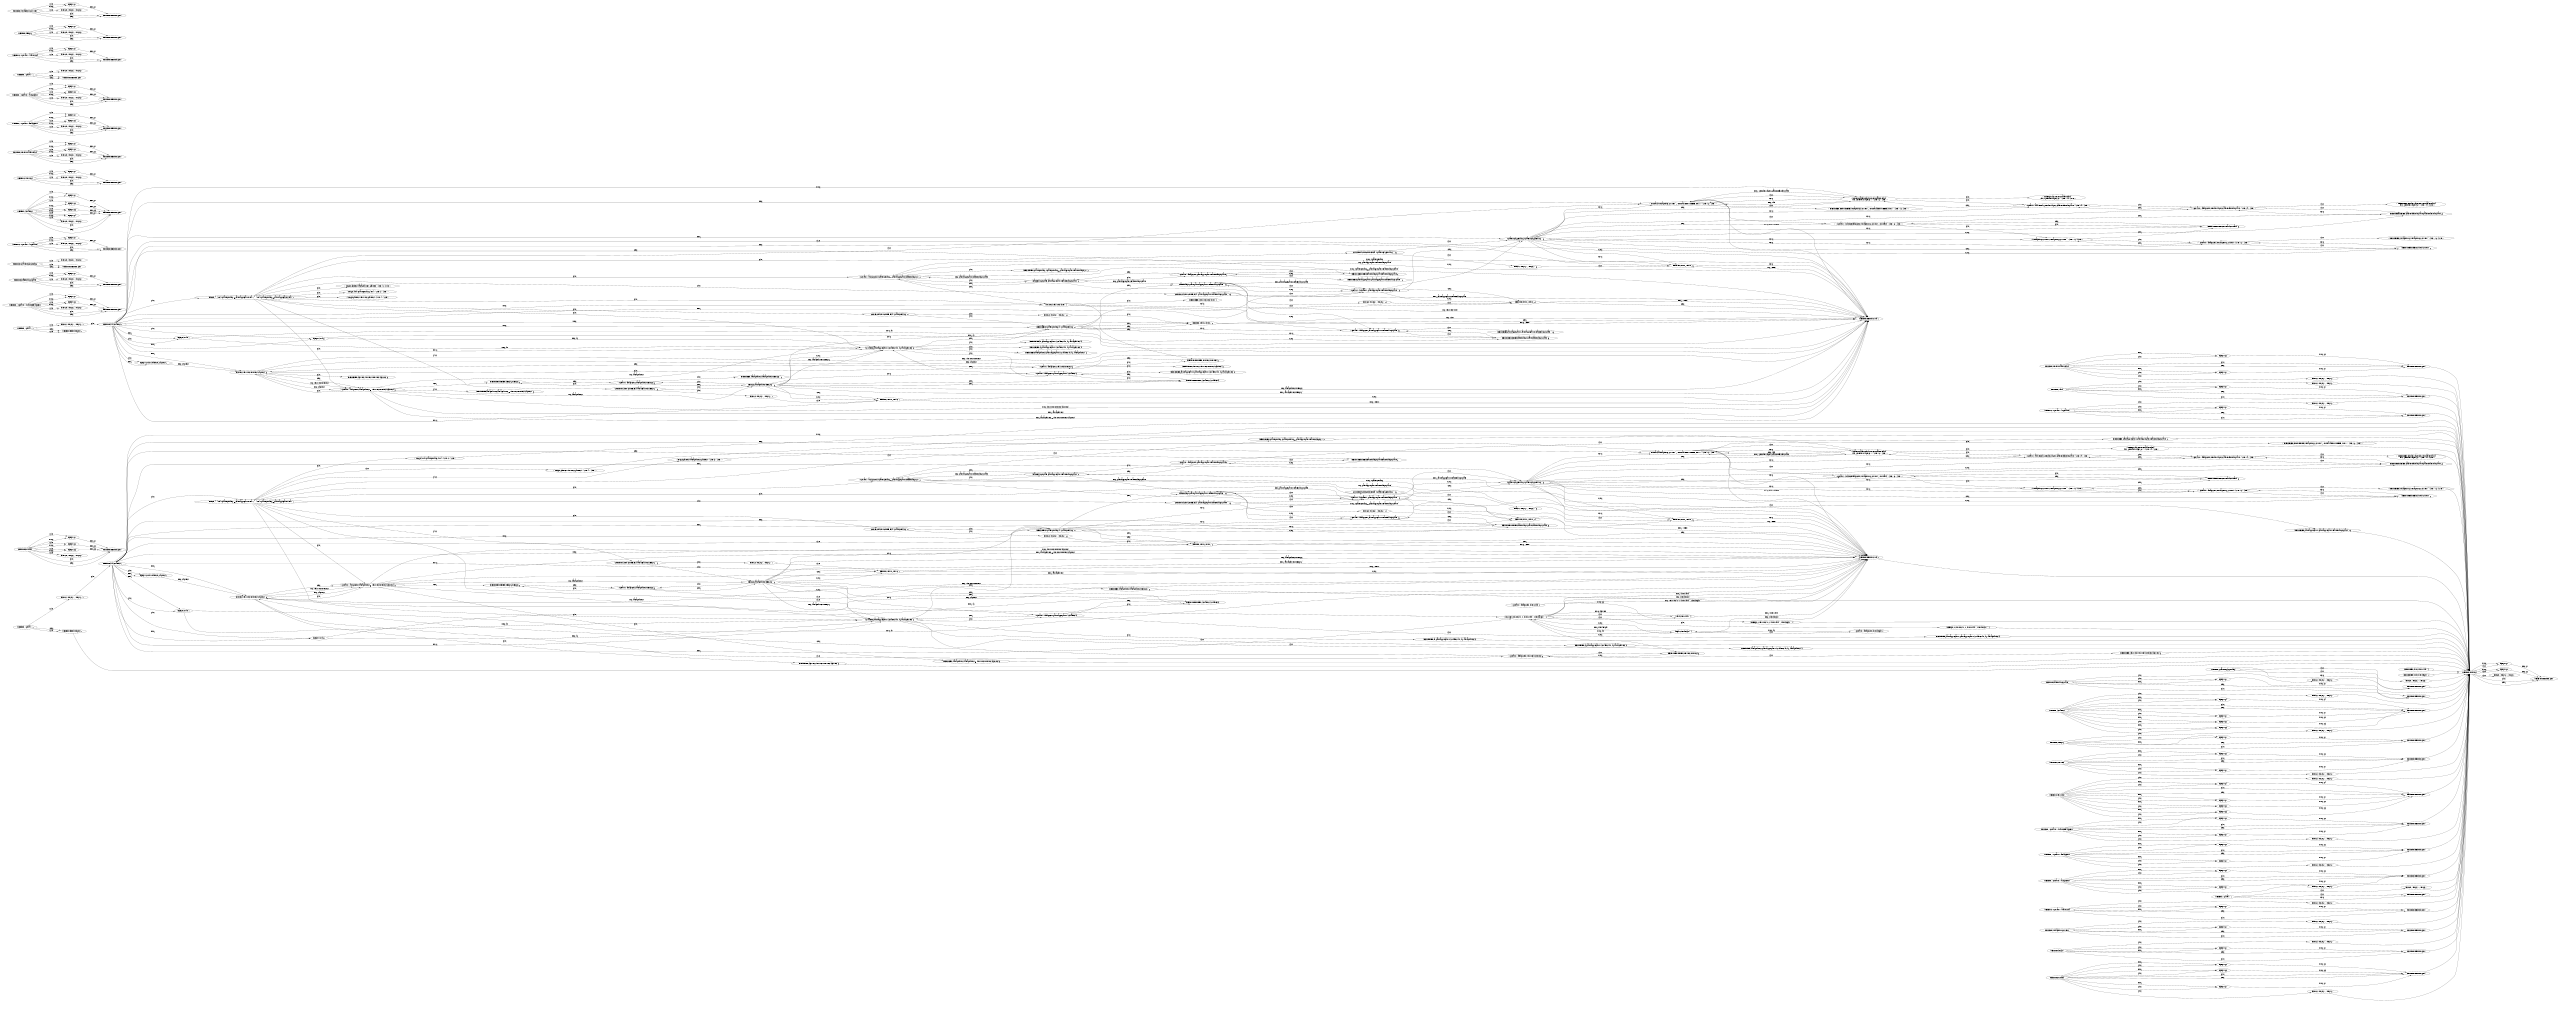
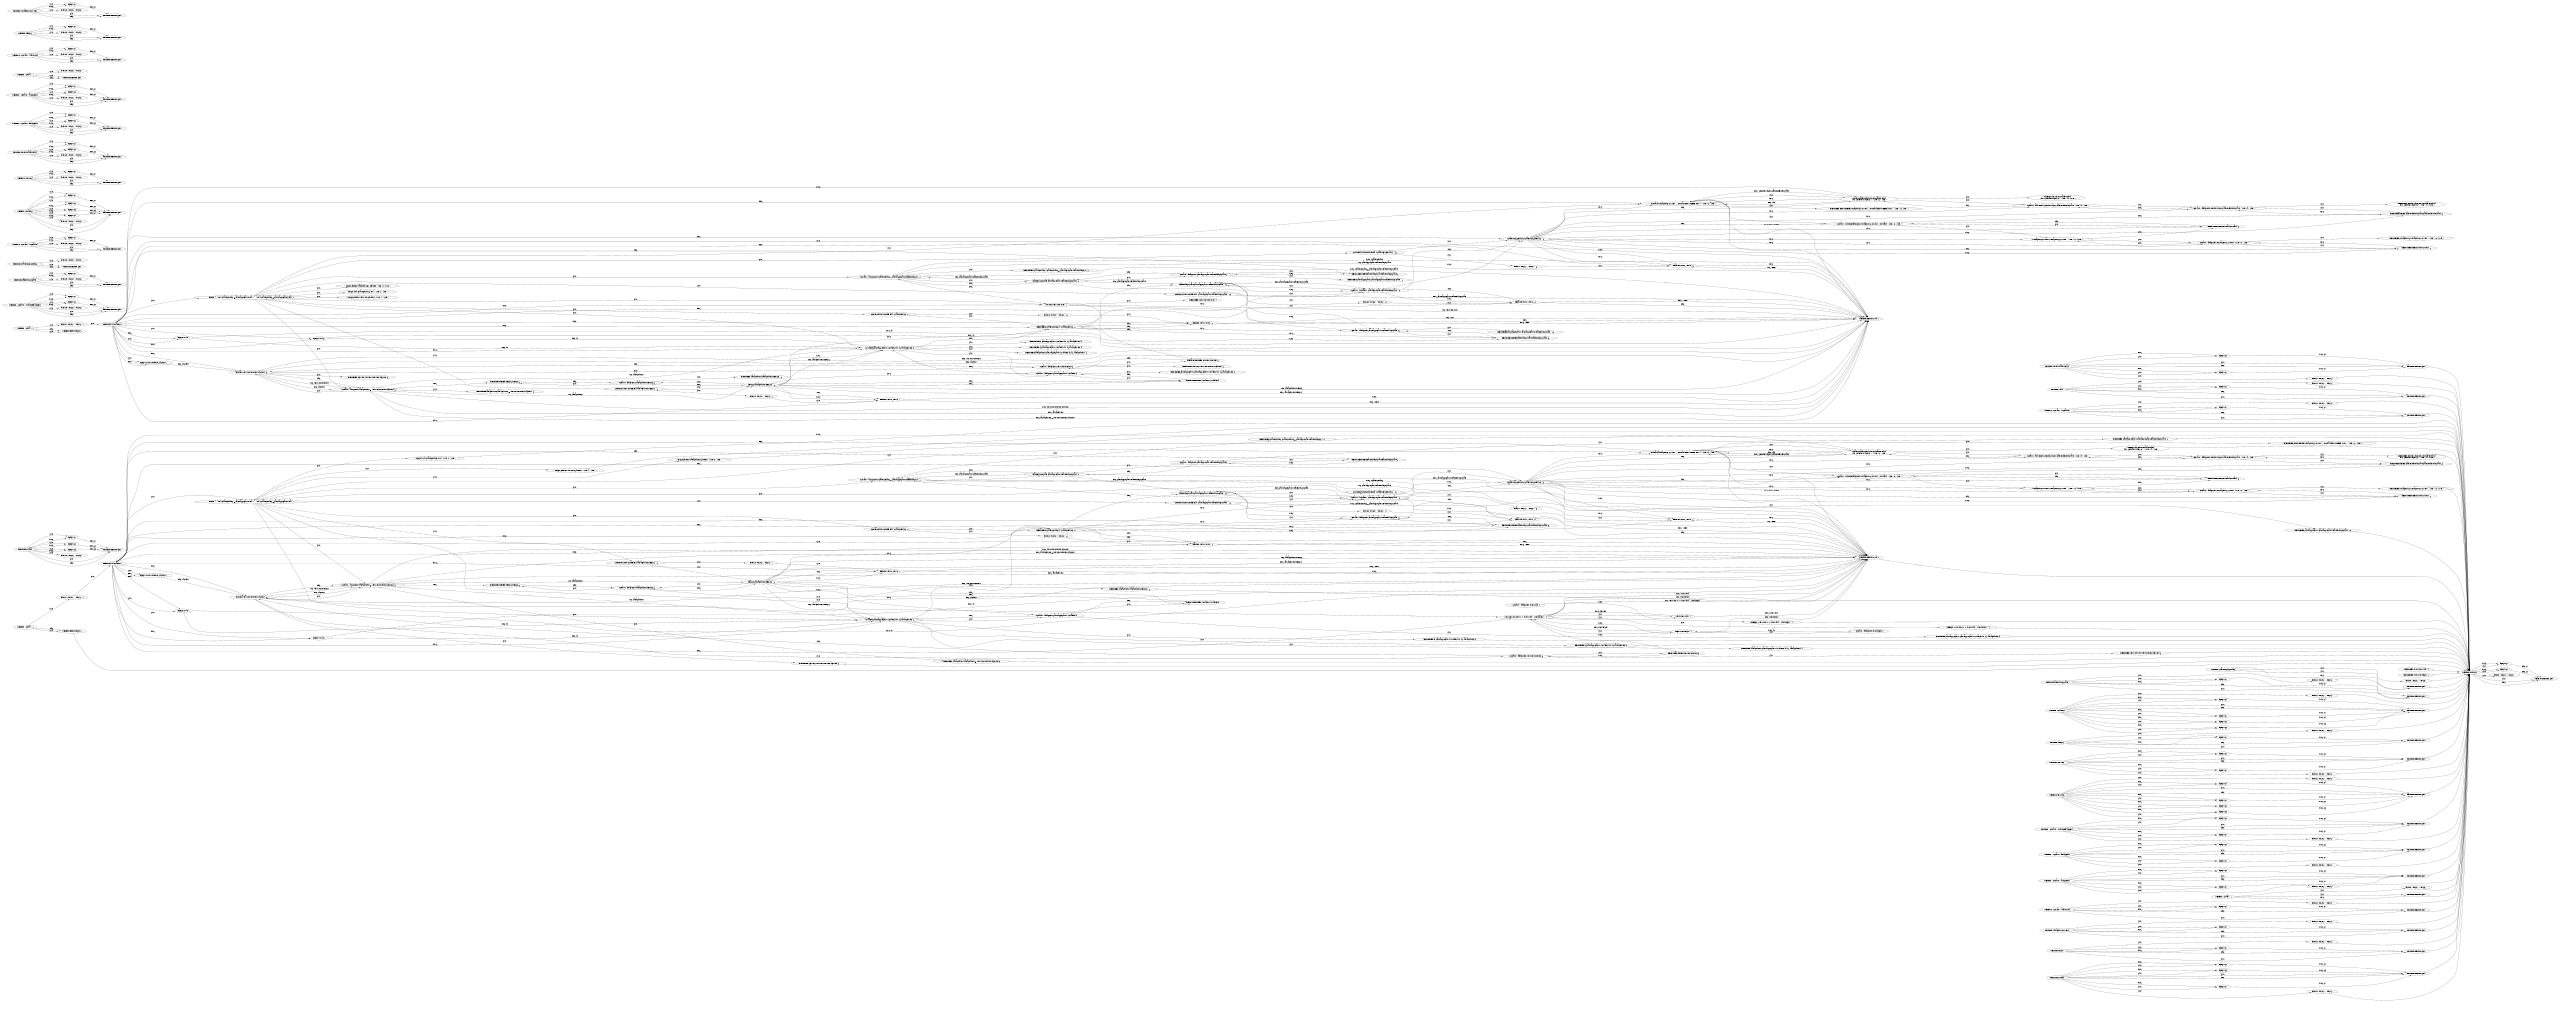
edge "(<operator>.fieldAccess,size_.width)" -> "(width,size_.width())": label "DDG: p3" -> "CFG: "
edge "(view_rect,view_rect(0, 0, size_.width(), size_.height()))" -> "(height,size_.height())": label "DDG: dx" -> "AST: "
